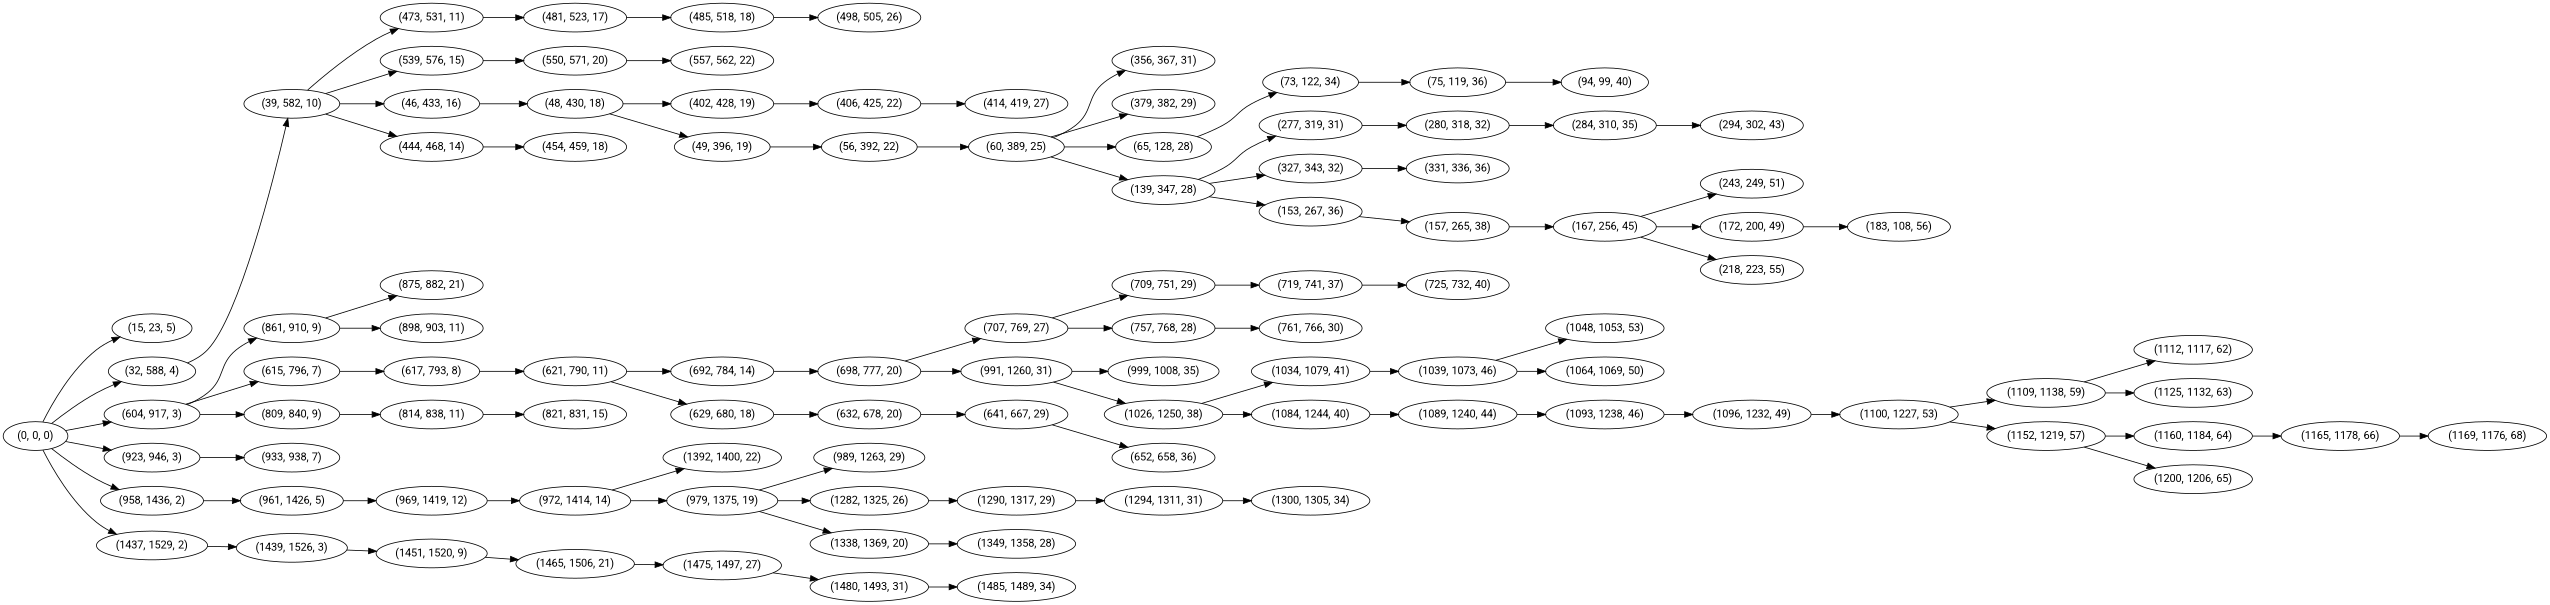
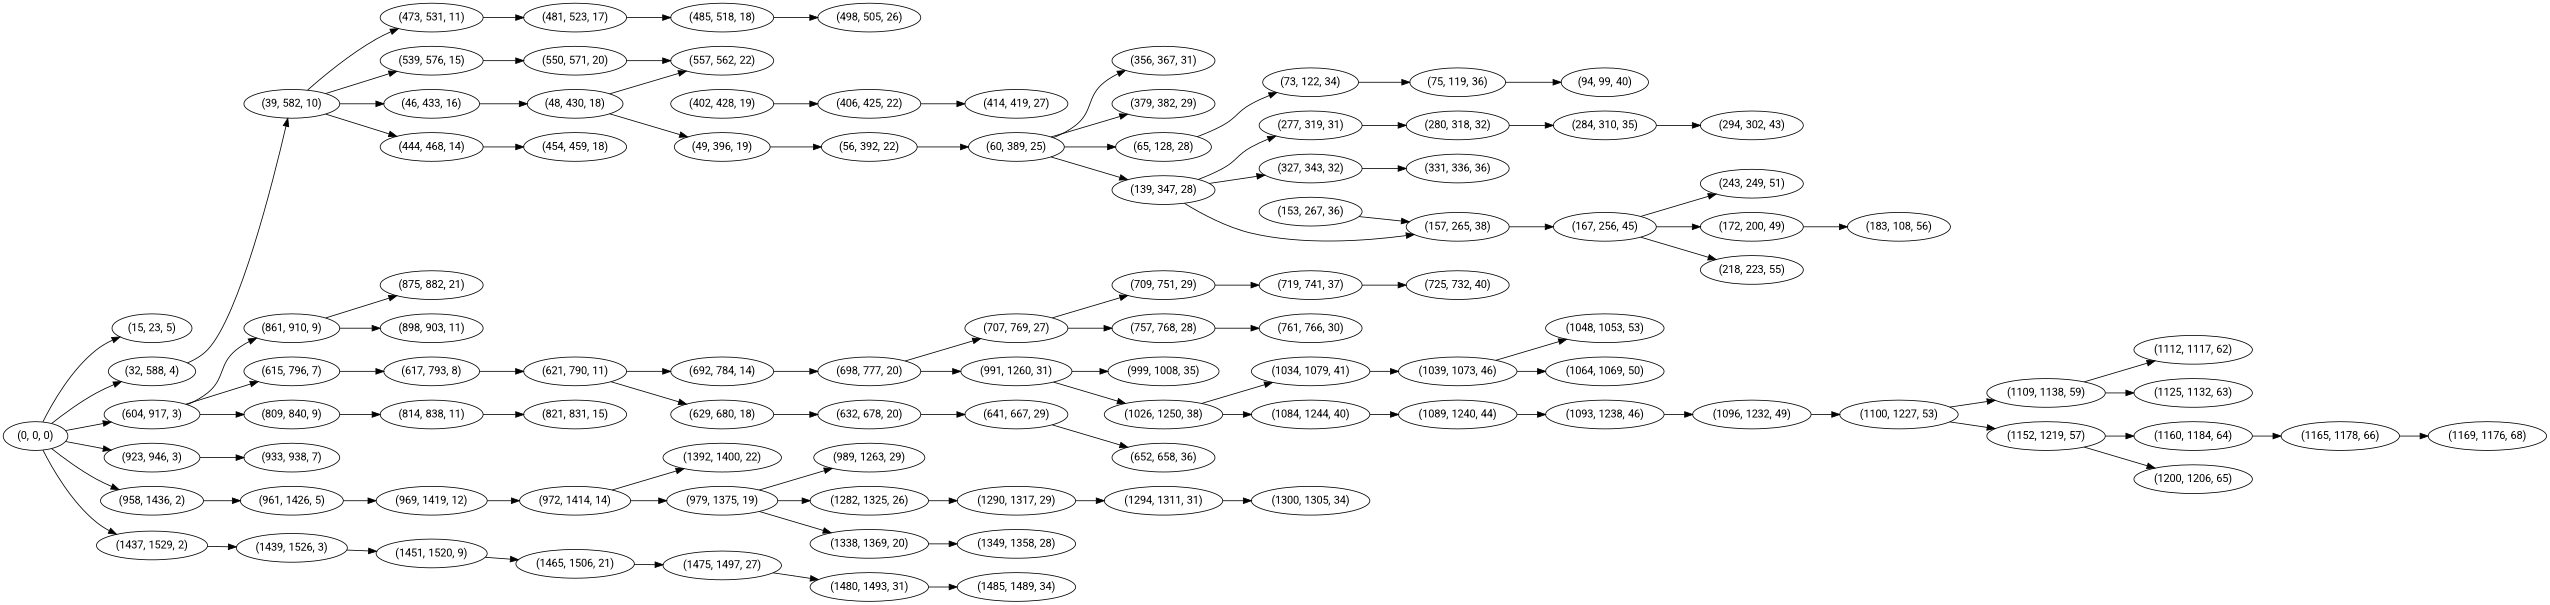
edge "(48, 430, 18)" -> "(402, 428, 19)": now "(48, 430, 18)" -> "(557, 562, 22)"
edge "(139, 347, 28)" -> "(153, 267, 36)": now "(139, 347, 28)" -> "(157, 265, 38)"
